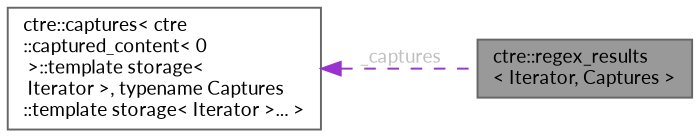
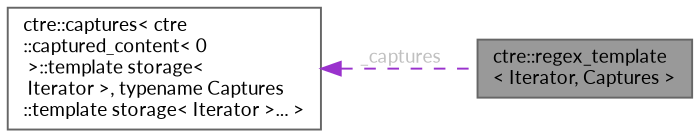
node "ctre::regex_results < Iterator, Captures >": label "ctre::regex_results < Iterator, Captures >" -> "ctre::regex_template < Iterator, Captures >"
